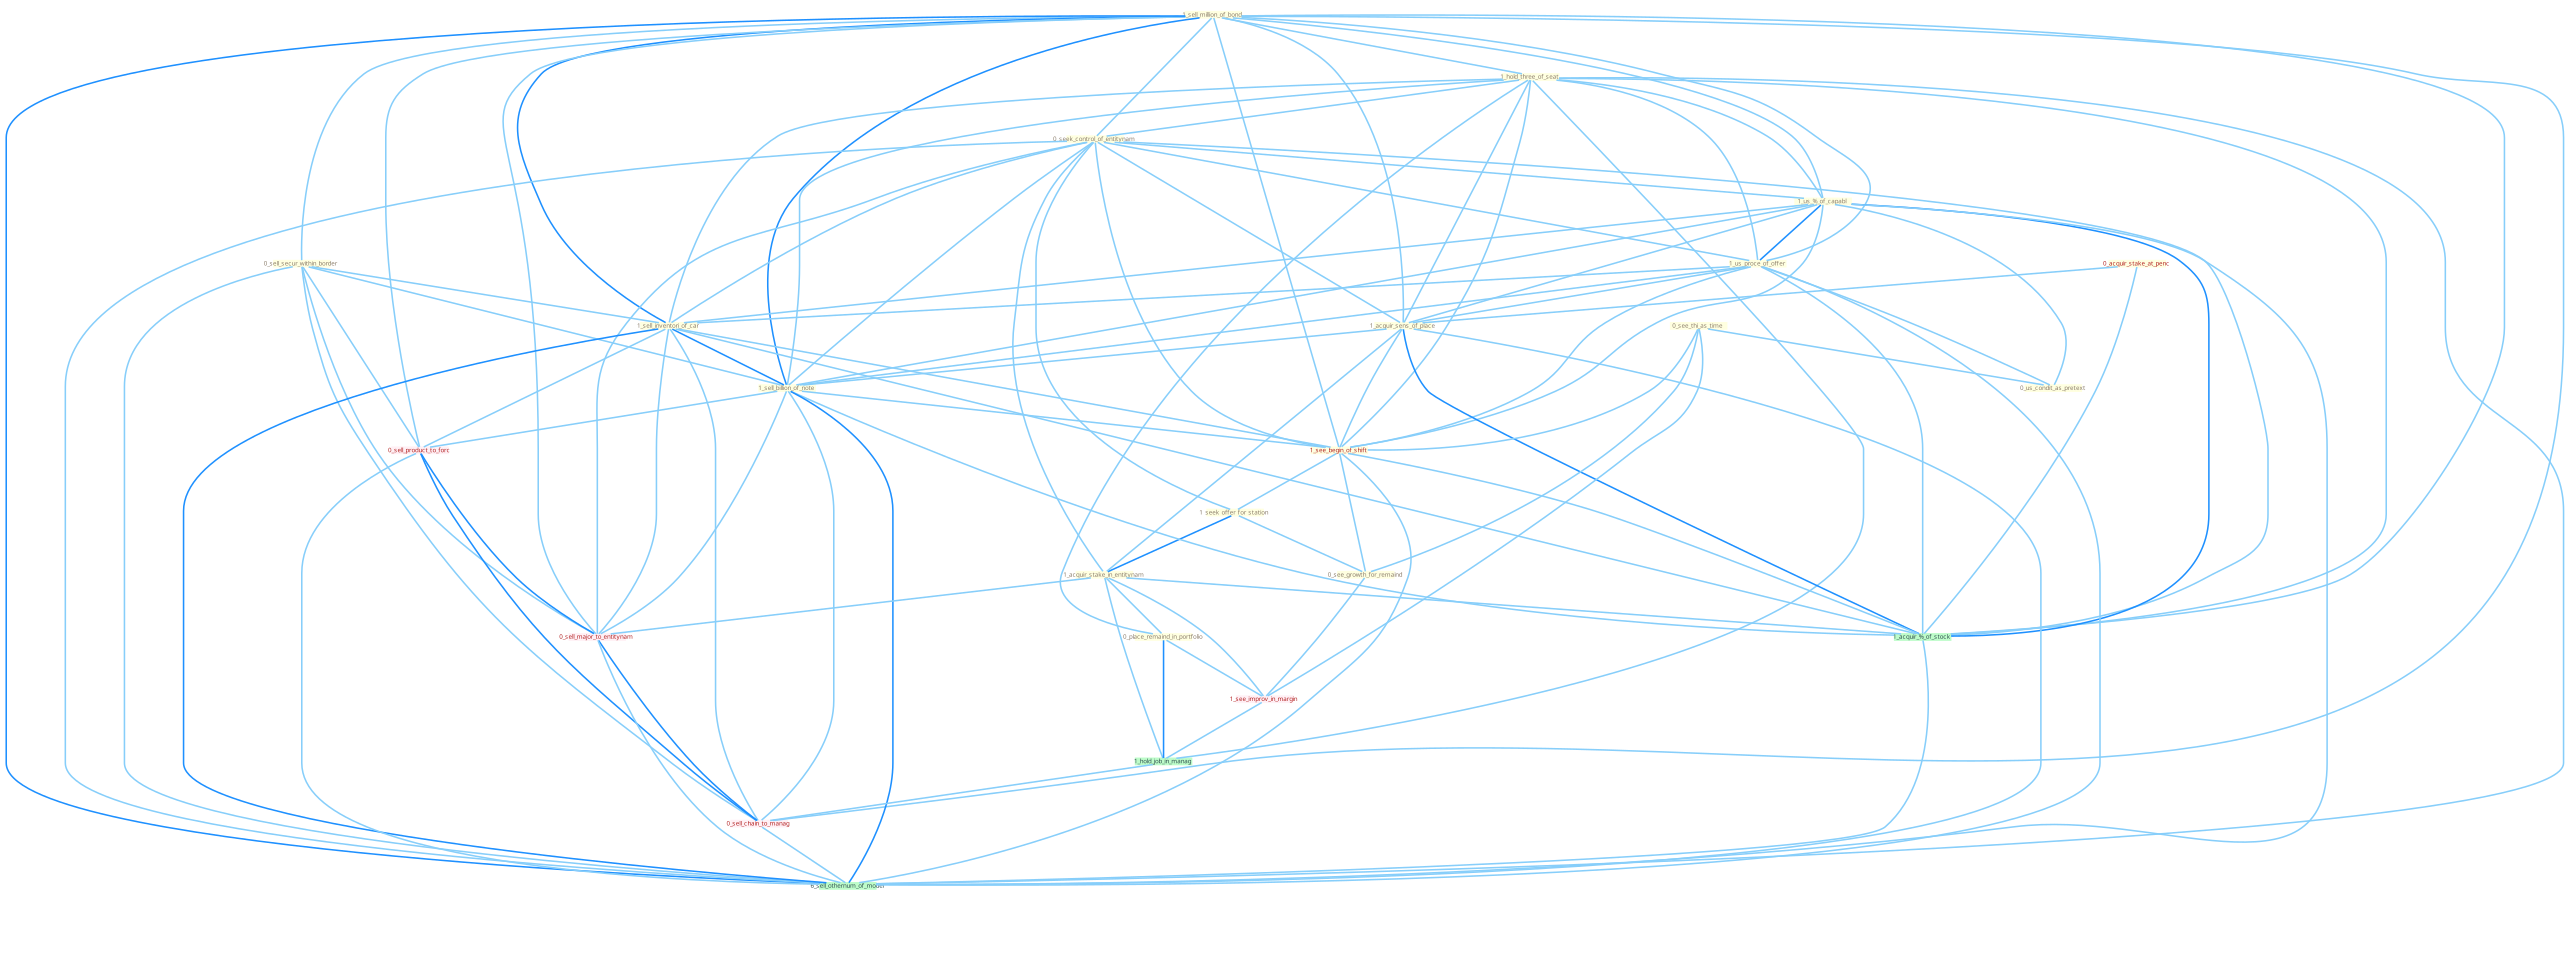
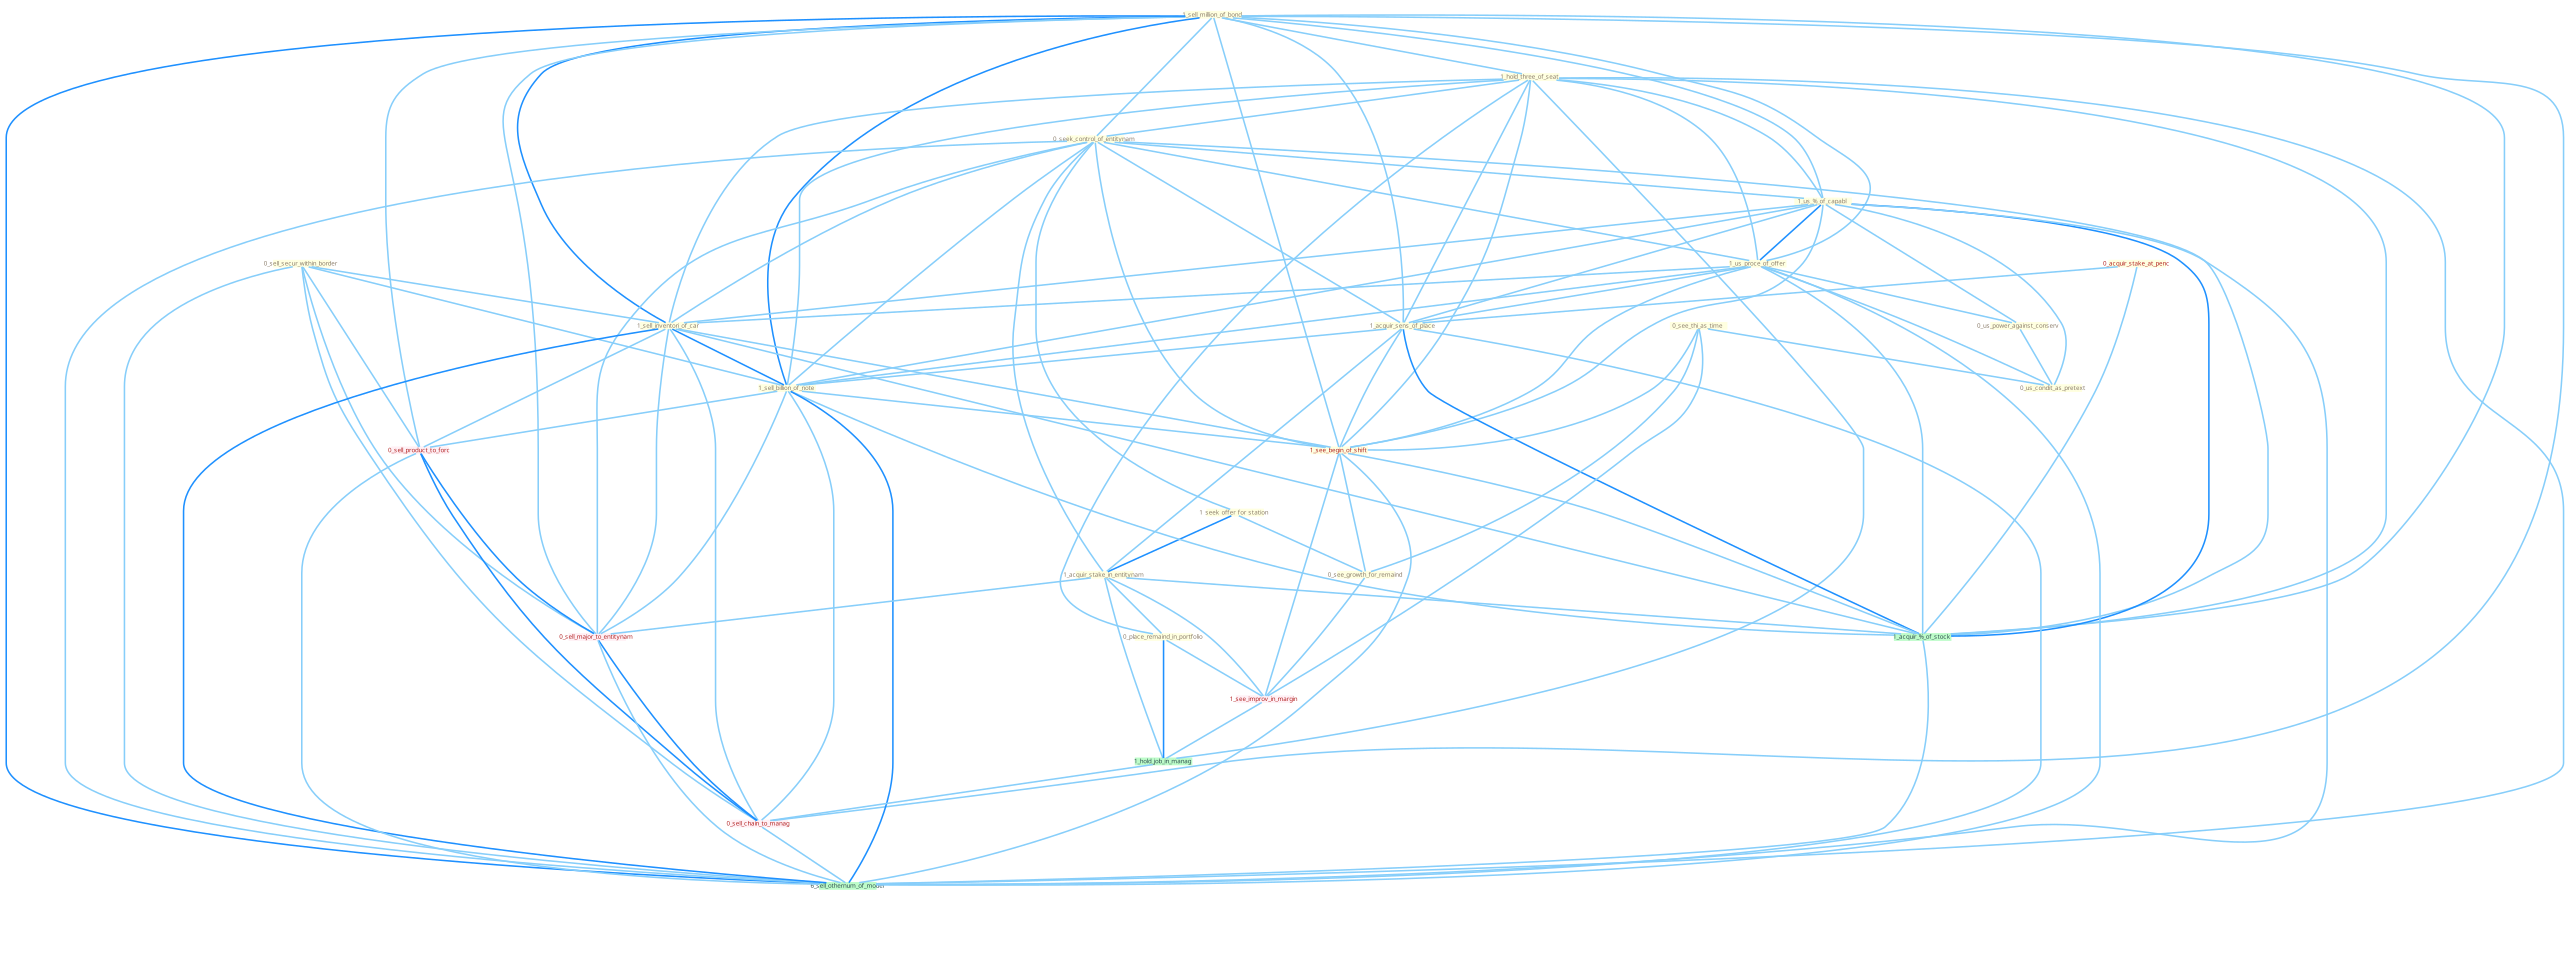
edge "1_sell_million_of_bond" -- "0_sell_secur_within_border": removed
node "0_us_power_against_conserv": added
edge "1_see_begin_of_shift" -- "1_seek_offer_for_station": now "1_see_begin_of_shift" -- "1_see_improv_in_margin"
